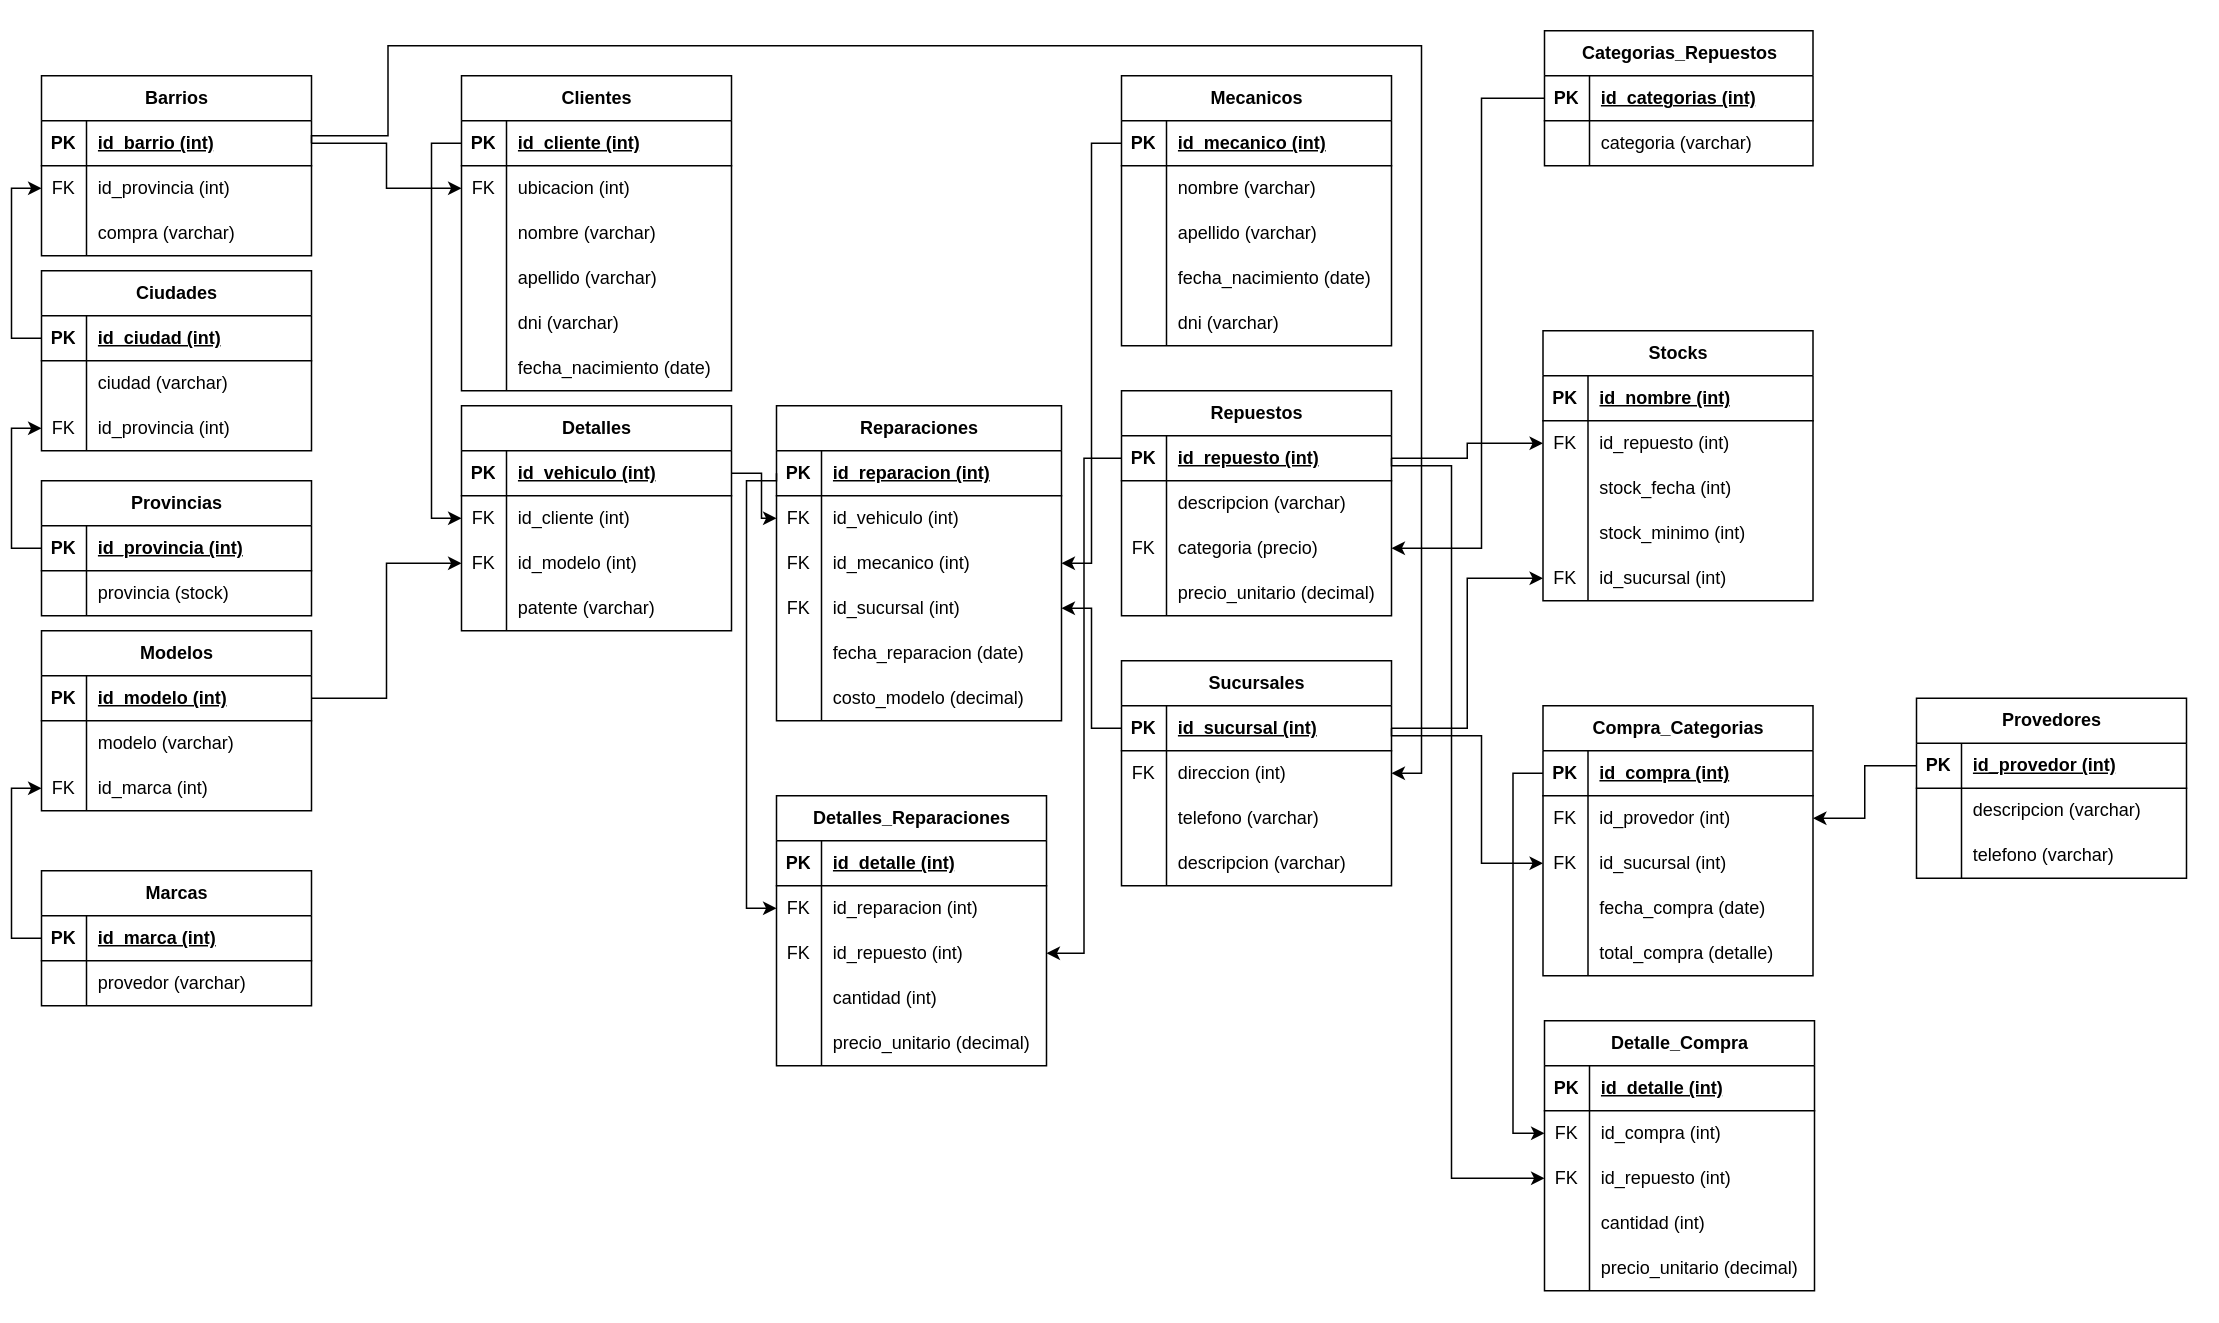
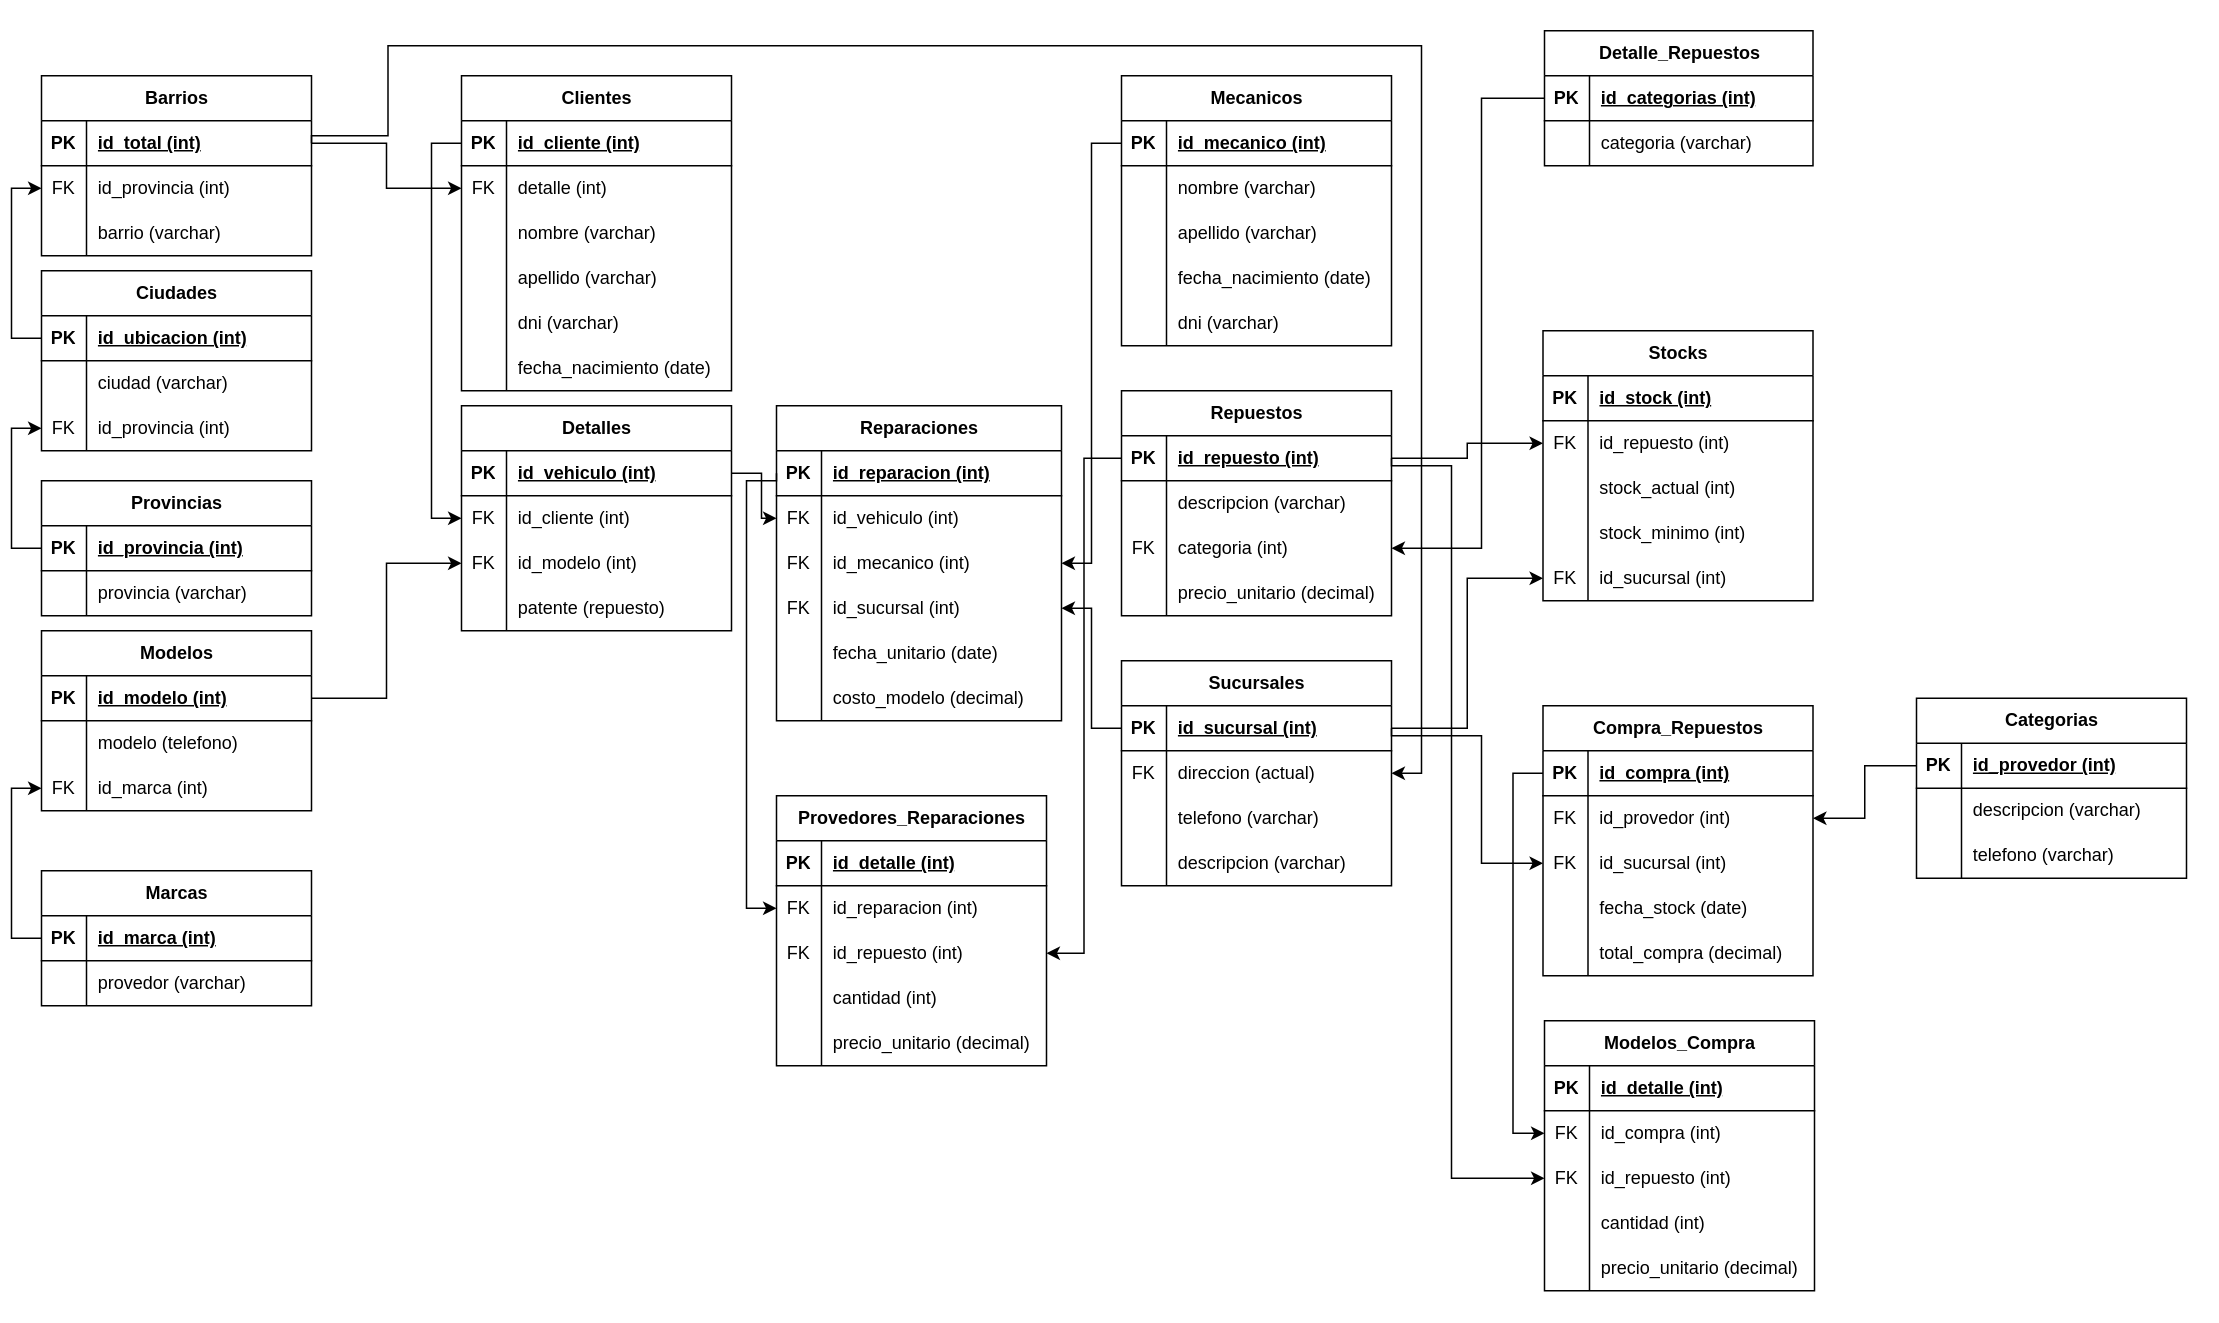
node "Categorias_Repuestos": label "Categorias_Repuestos" -> "Detalle_Repuestos"
node "id_barrio (int)": label "id_barrio (int)" -> "id_total (int)"
node "ubicacion (int)": label "ubicacion (int)" -> "detalle (int)"
node "compra (varchar)": label "compra (varchar)" -> "barrio (varchar)"
node "id_ciudad (int)": label "id_ciudad (int)" -> "id_ubicacion (int)"
node "id_nombre (int)": label "id_nombre (int)" -> "id_stock (int)"
node "stock_fecha (int)": label "stock_fecha (int)" -> "stock_actual (int)"
node "categoria (precio)": label "categoria (precio)" -> "categoria (int)"
node "provincia (stock)": label "provincia (stock)" -> "provincia (varchar)"
node "patente (varchar)": label "patente (varchar)" -> "patente (repuesto)"
node "fecha_reparacion (date)": label "fecha_reparacion (date)" -> "fecha_unitario (date)"
node "Provedores": label "Provedores" -> "Categorias"
node "Compra_Categorias": label "Compra_Categorias" -> "Compra_Repuestos"
node "modelo (varchar)": label "modelo (varchar)" -> "modelo (telefono)"
node "direccion (int)": label "direccion (int)" -> "direccion (actual)"
node "Detalles_Reparaciones": label "Detalles_Reparaciones" -> "Provedores_Reparaciones"
node "fecha_compra (date)": label "fecha_compra (date)" -> "fecha_stock (date)"
node "total_compra (detalle)": label "total_compra (detalle)" -> "total_compra (decimal)"
node "Detalle_Compra": label "Detalle_Compra" -> "Modelos_Compra"
